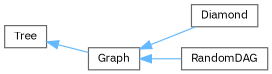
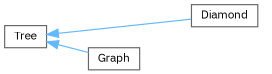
edge "Diamond" -> "Graph": now "Diamond" -> "Tree"
node "RandomDAG": removed
